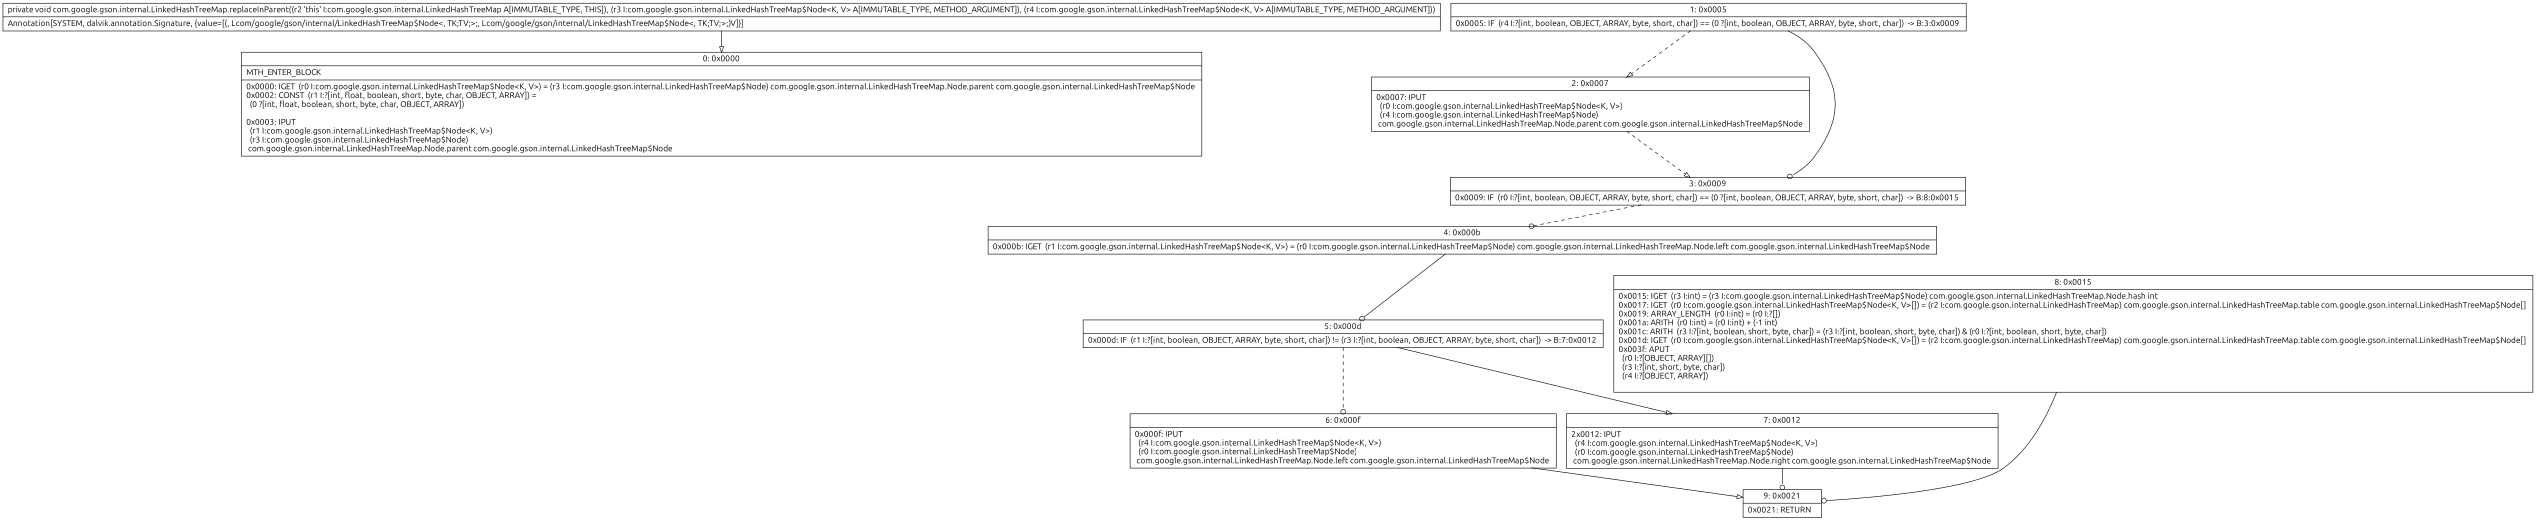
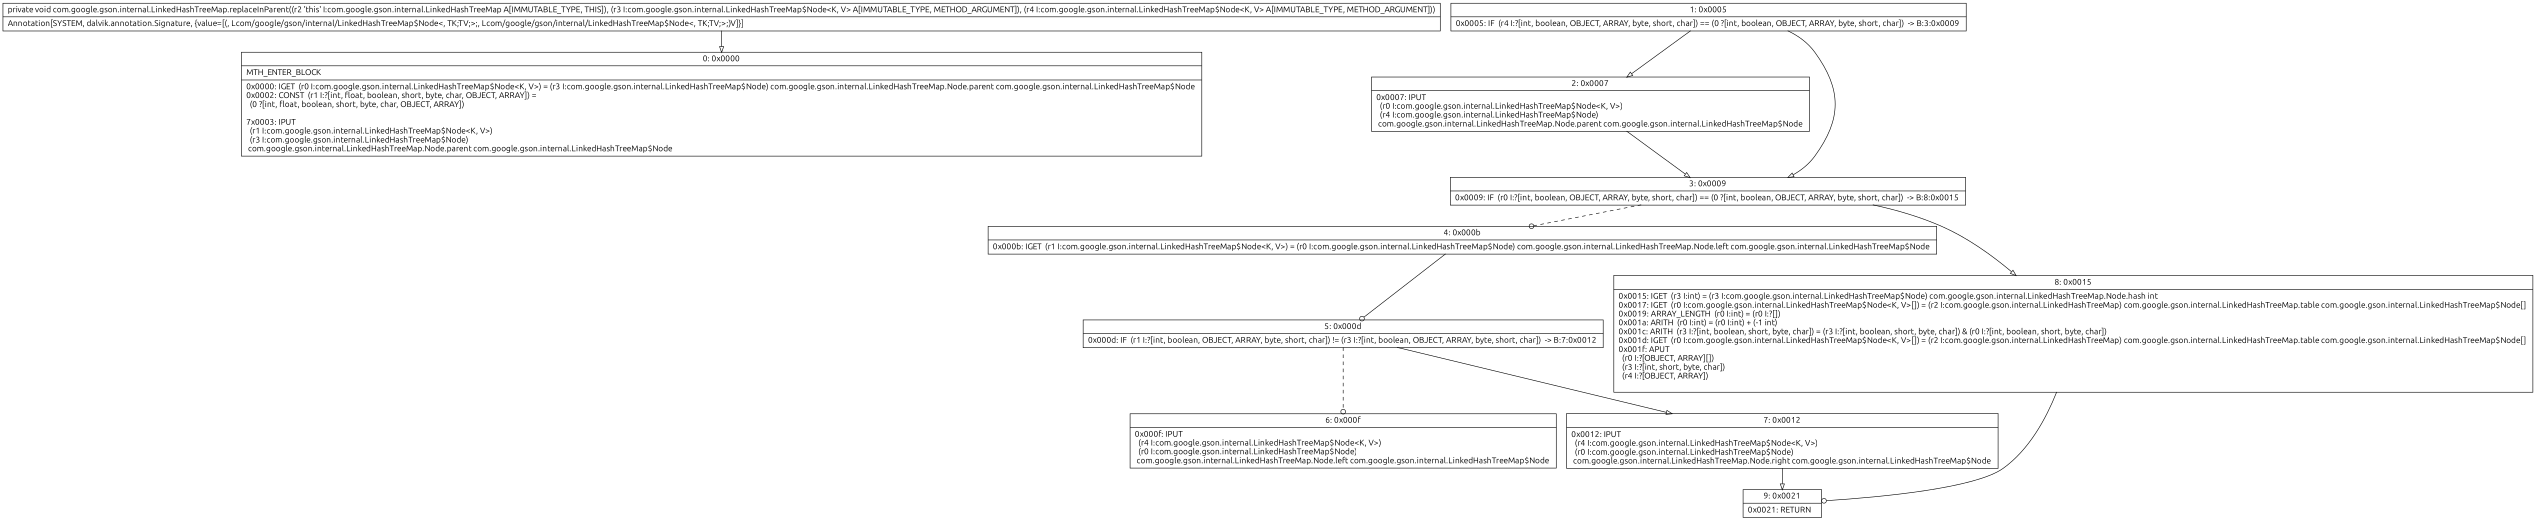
edge "1: 0x0005" -> "2: 0x0007": style dashed -> solid
edge "1: 0x0005" -> "3: 0x0009": arrowhead odot -> onormal
node "0: 0x0000": text "0x0003: IPUT" -> "7x0003: IPUT"
edge "2: 0x0007" -> "3: 0x0009": style dashed -> solid
edge "3: 0x0009" -> "8: 0x0015": added
node "8: 0x0015": text "0x003f: APUT" -> "0x001f: APUT"
node "7: 0x0012": text "2x0012: IPUT" -> "0x0012: IPUT"
edge "7: 0x0012" -> "9: 0x0021": arrowhead odot -> onormal
edge "6: 0x000f" -> "9: 0x0021": removed
